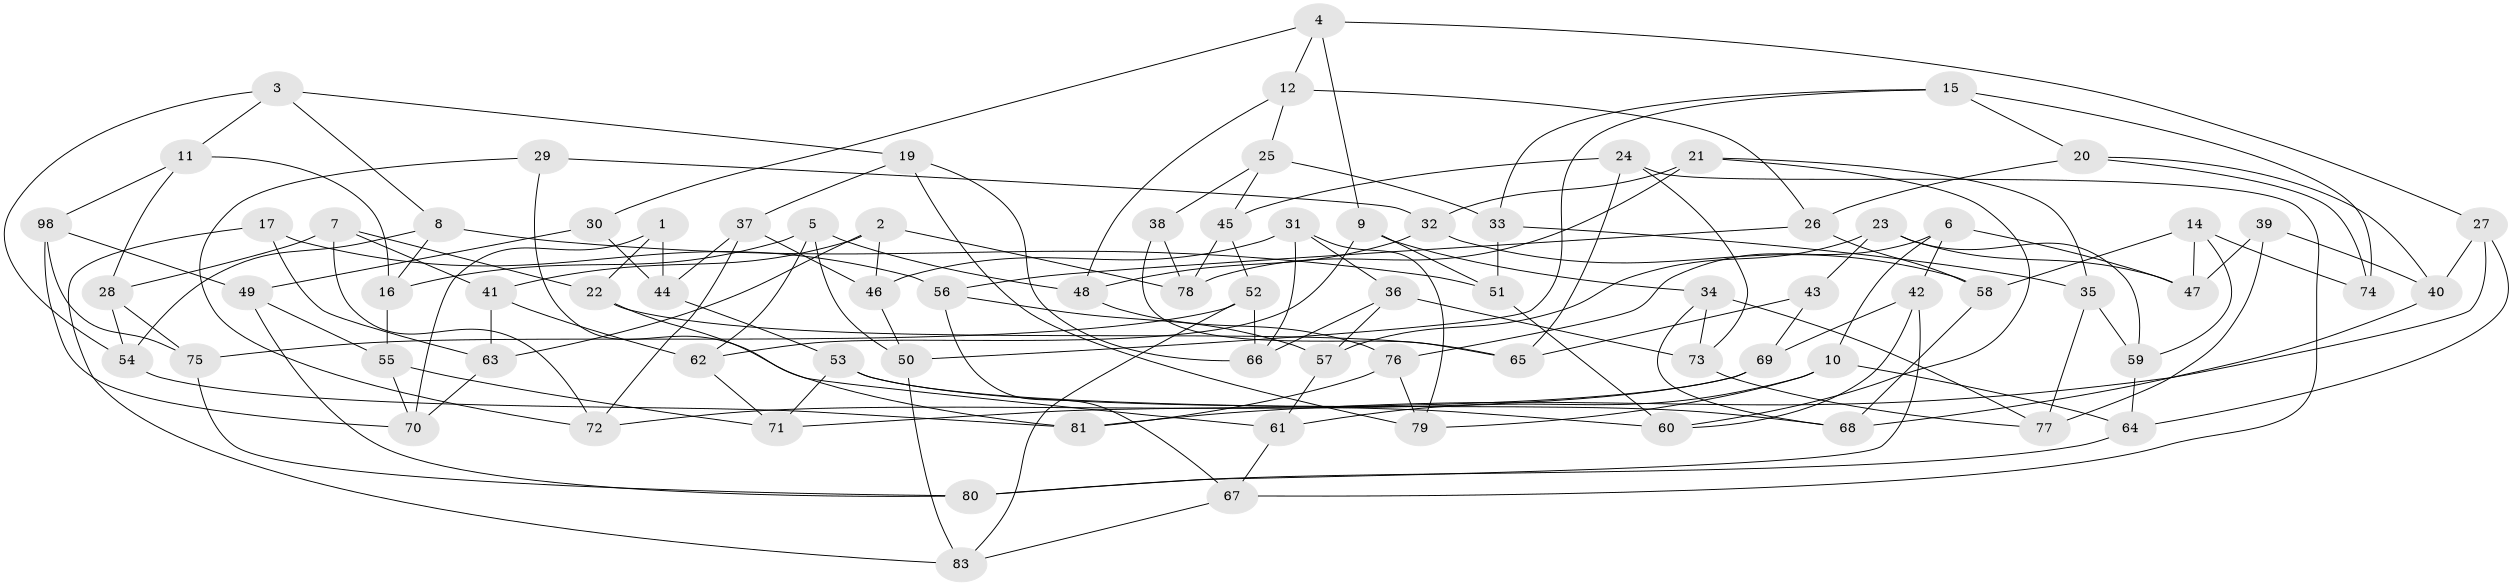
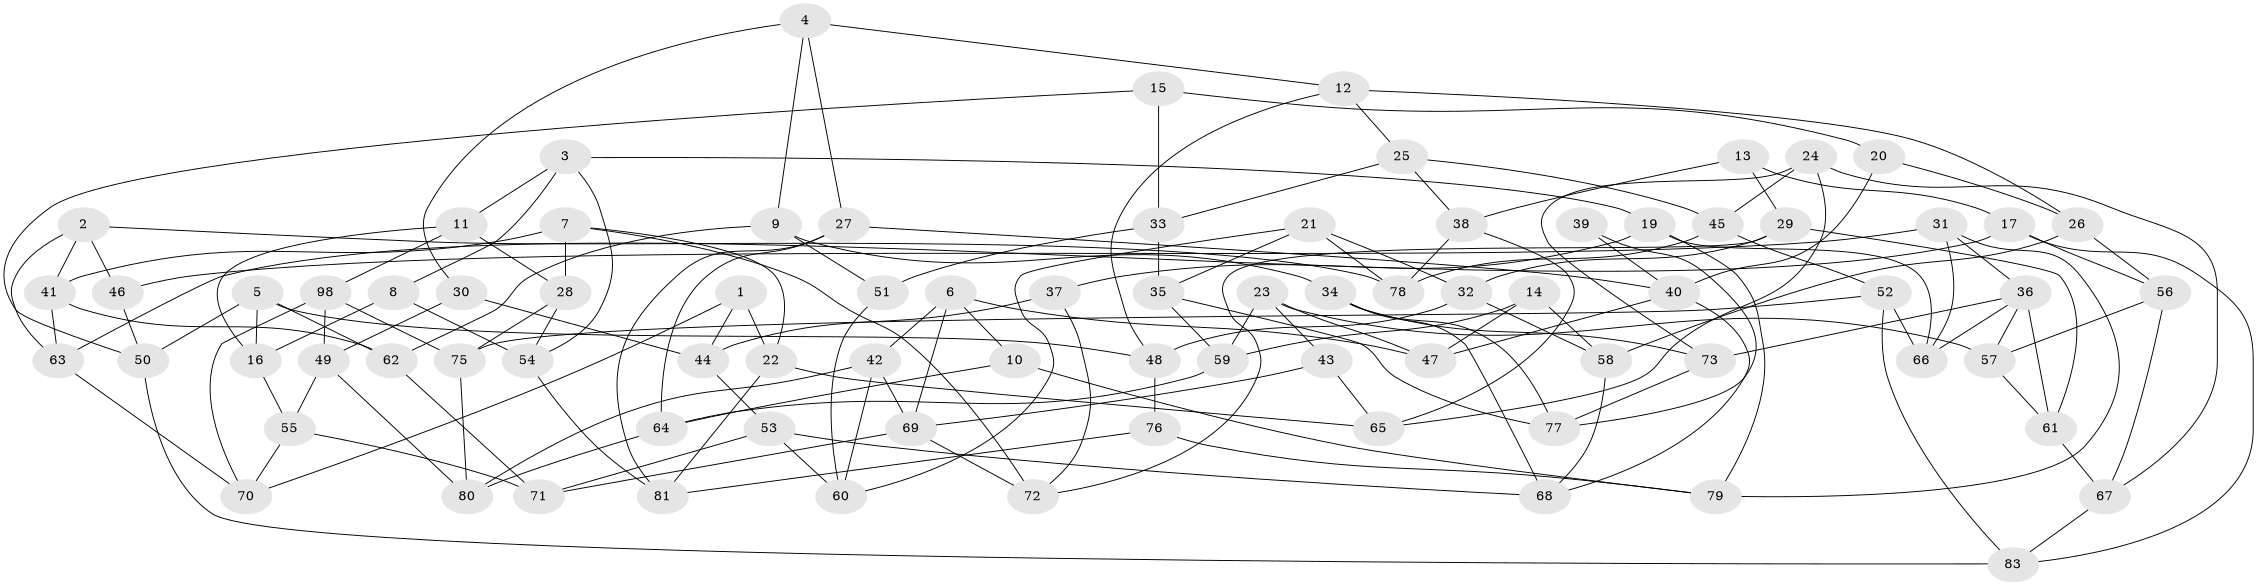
node "13": added
edge "8" -- "51": removed
edge "39" -- "47": now "40" -- "47"
edge "37" -- "46": removed
edge "6" -- "76": now "6" -- "69"
node "74": removed
edge "10" -- "61": now "36" -- "61"
